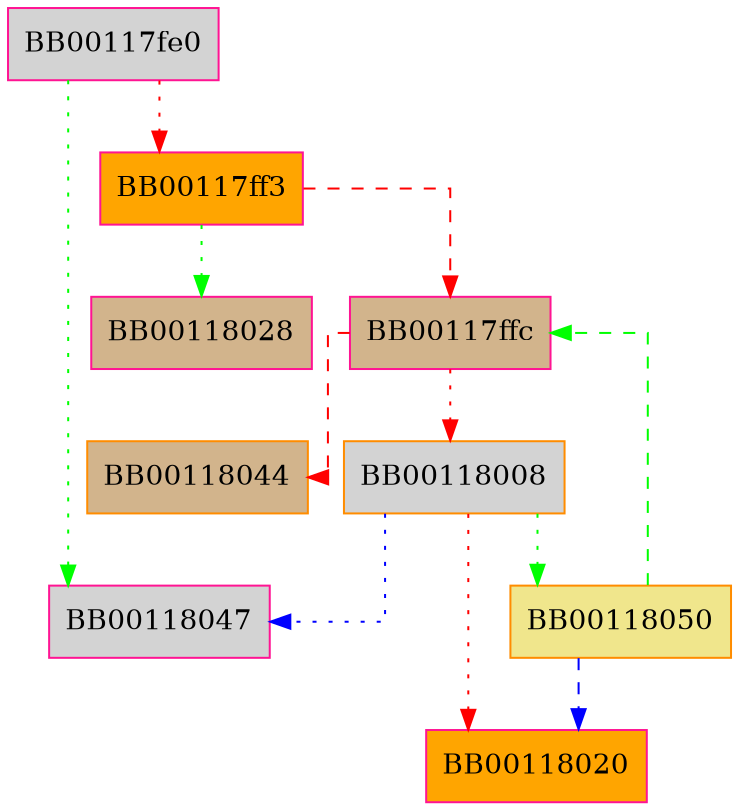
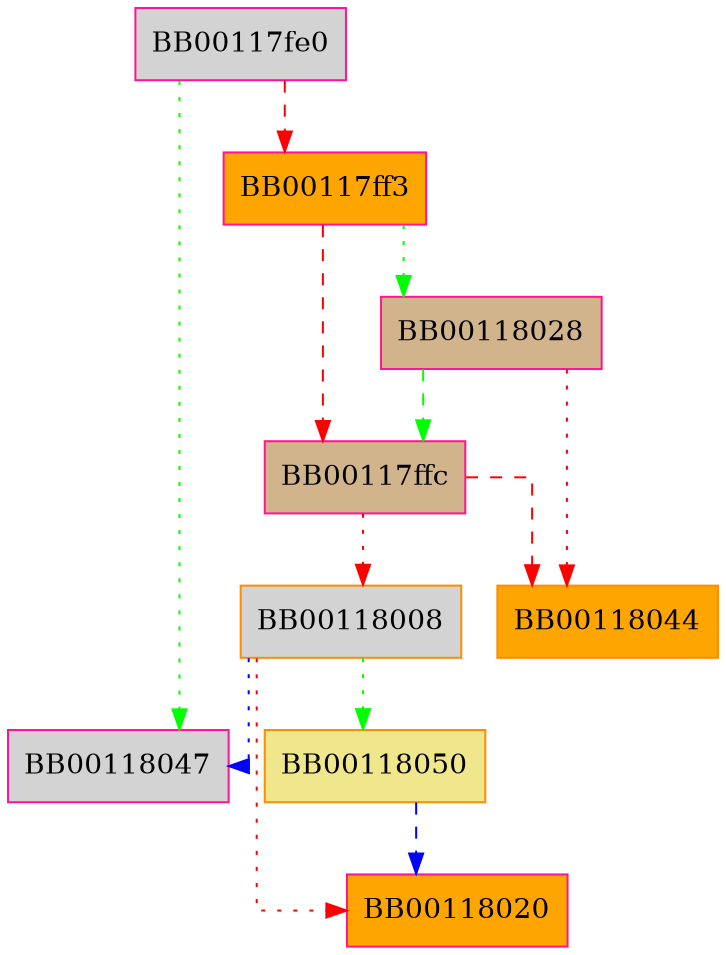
edge "BB00117fe0" -> "BB00117ff3": style dotted -> dashed
edge "BB00118050" -> "BB00117ffc": now "BB00118028" -> "BB00117ffc"
edge "BB00118028" -> "BB00118044": added
node "BB00118044": fillcolor tan -> orange
